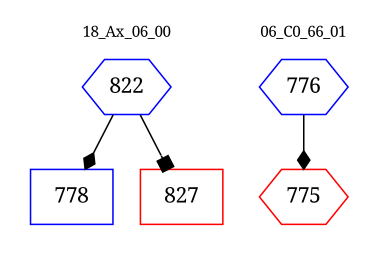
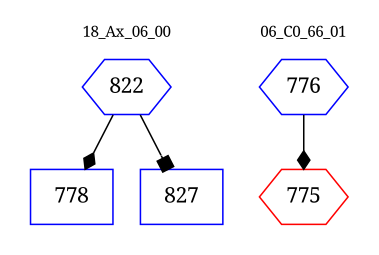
node "827": color red -> blue
